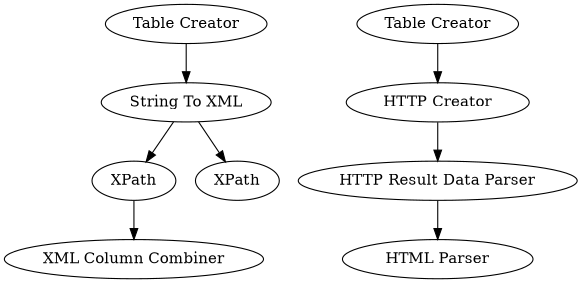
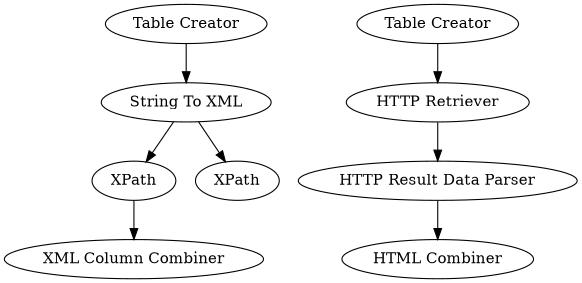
node "HTTP Creator": label "HTTP Creator" -> "HTTP Retriever"
node "HTML Parser": label "HTML Parser" -> "HTML Combiner"
